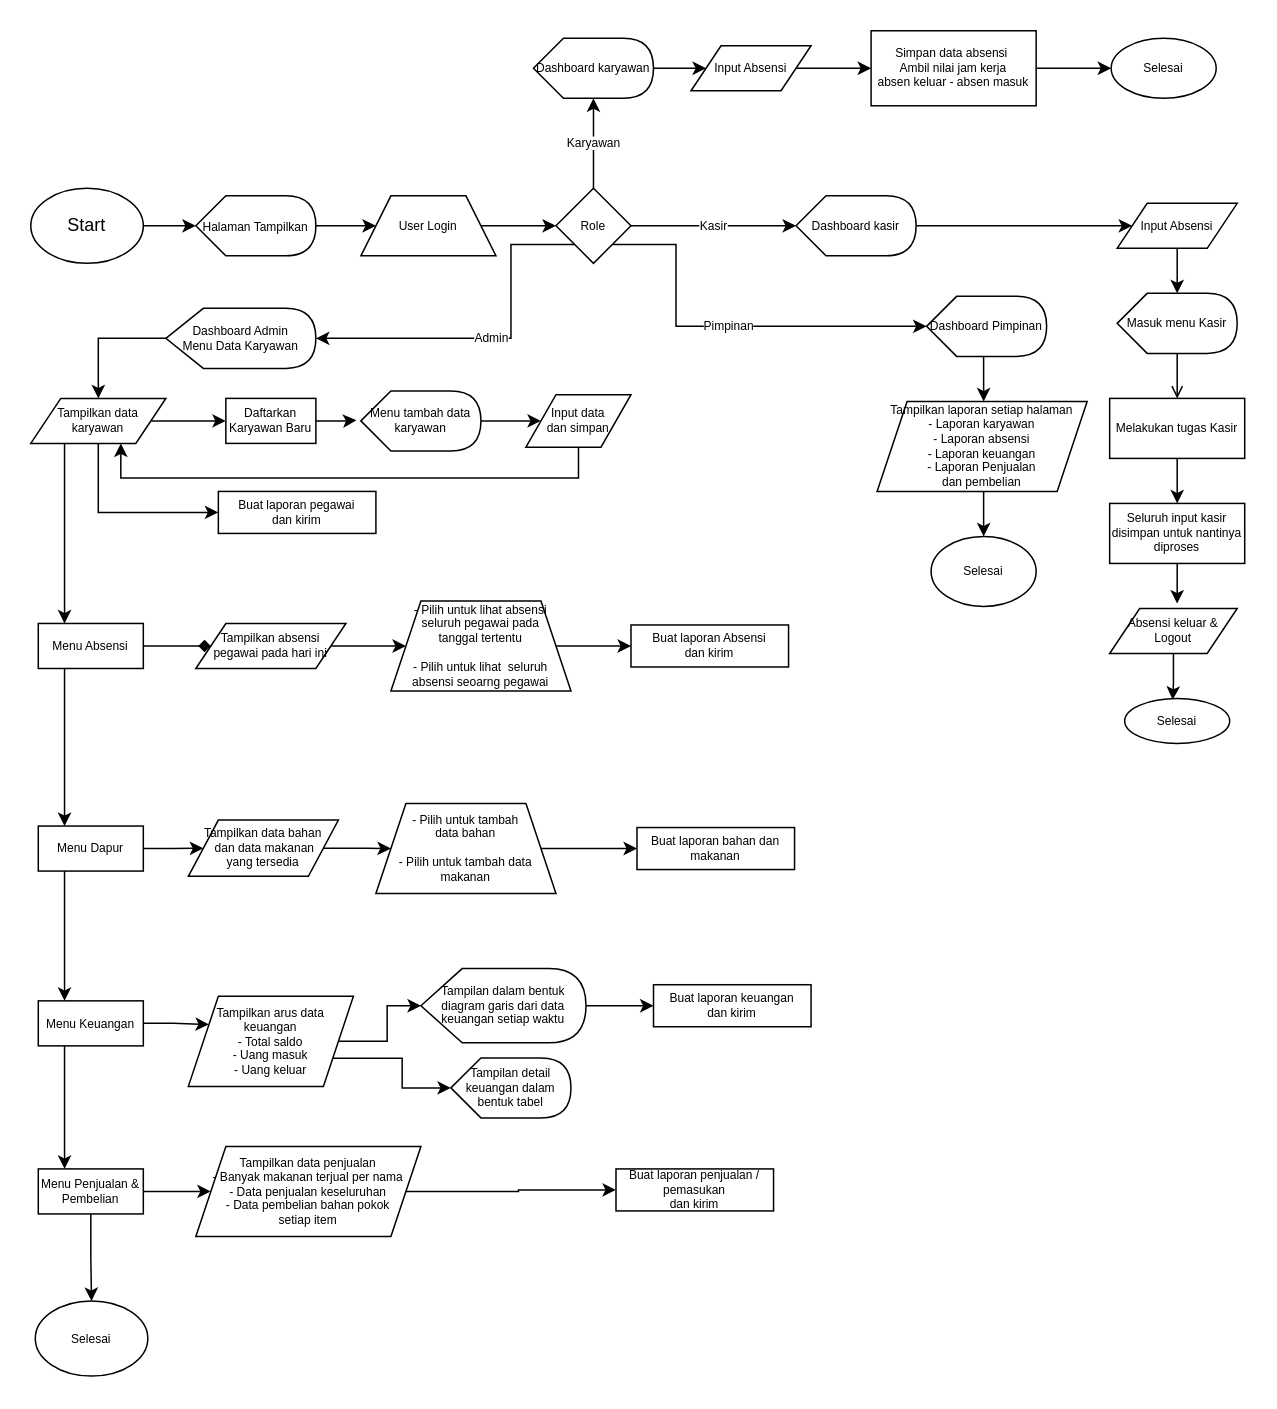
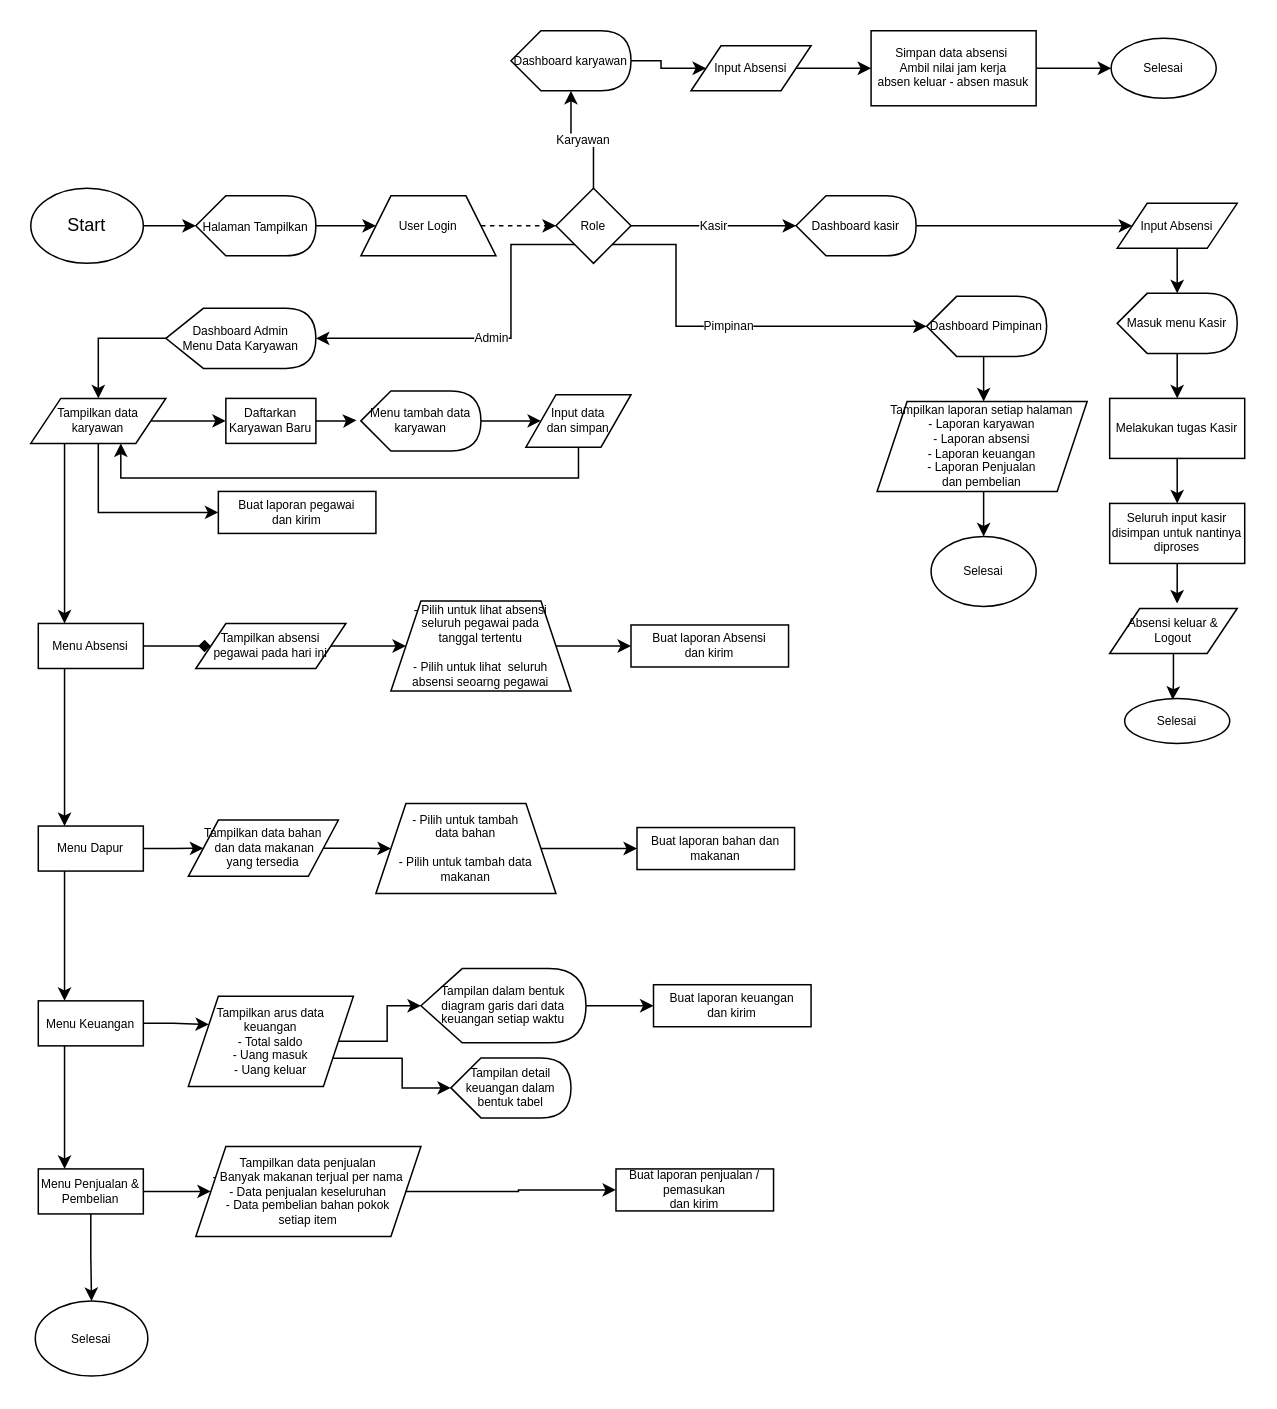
node "Dashboard karyawan": moved (593, 68) -> (571, 61)
edge "User Login" -> "Role": style solid -> dashed
edge "Masuk menu Kasir" -> "Melakukan tugas Kasir": arrowhead open -> classic
